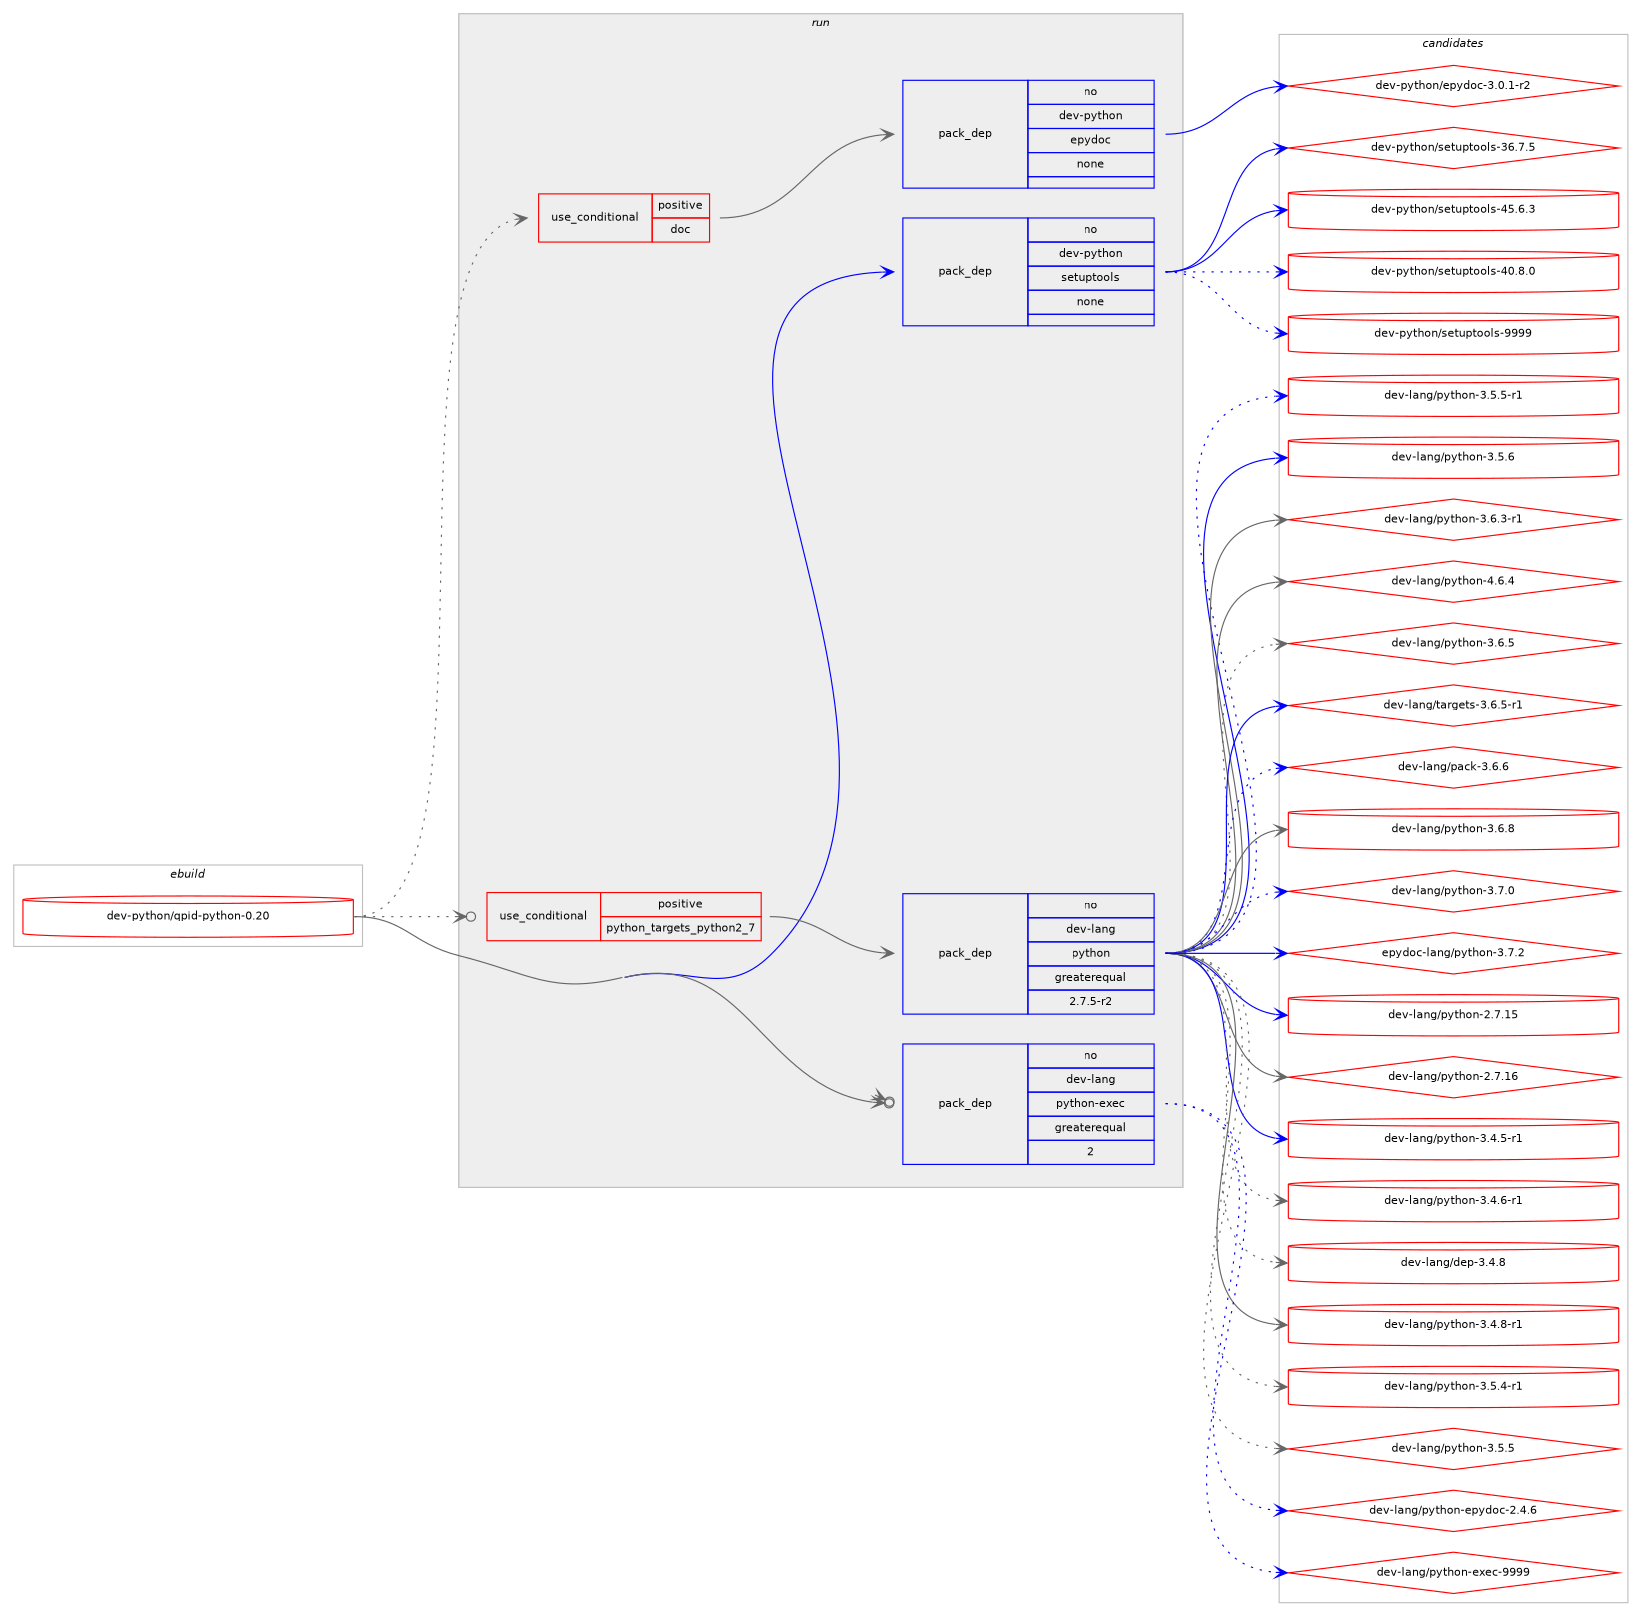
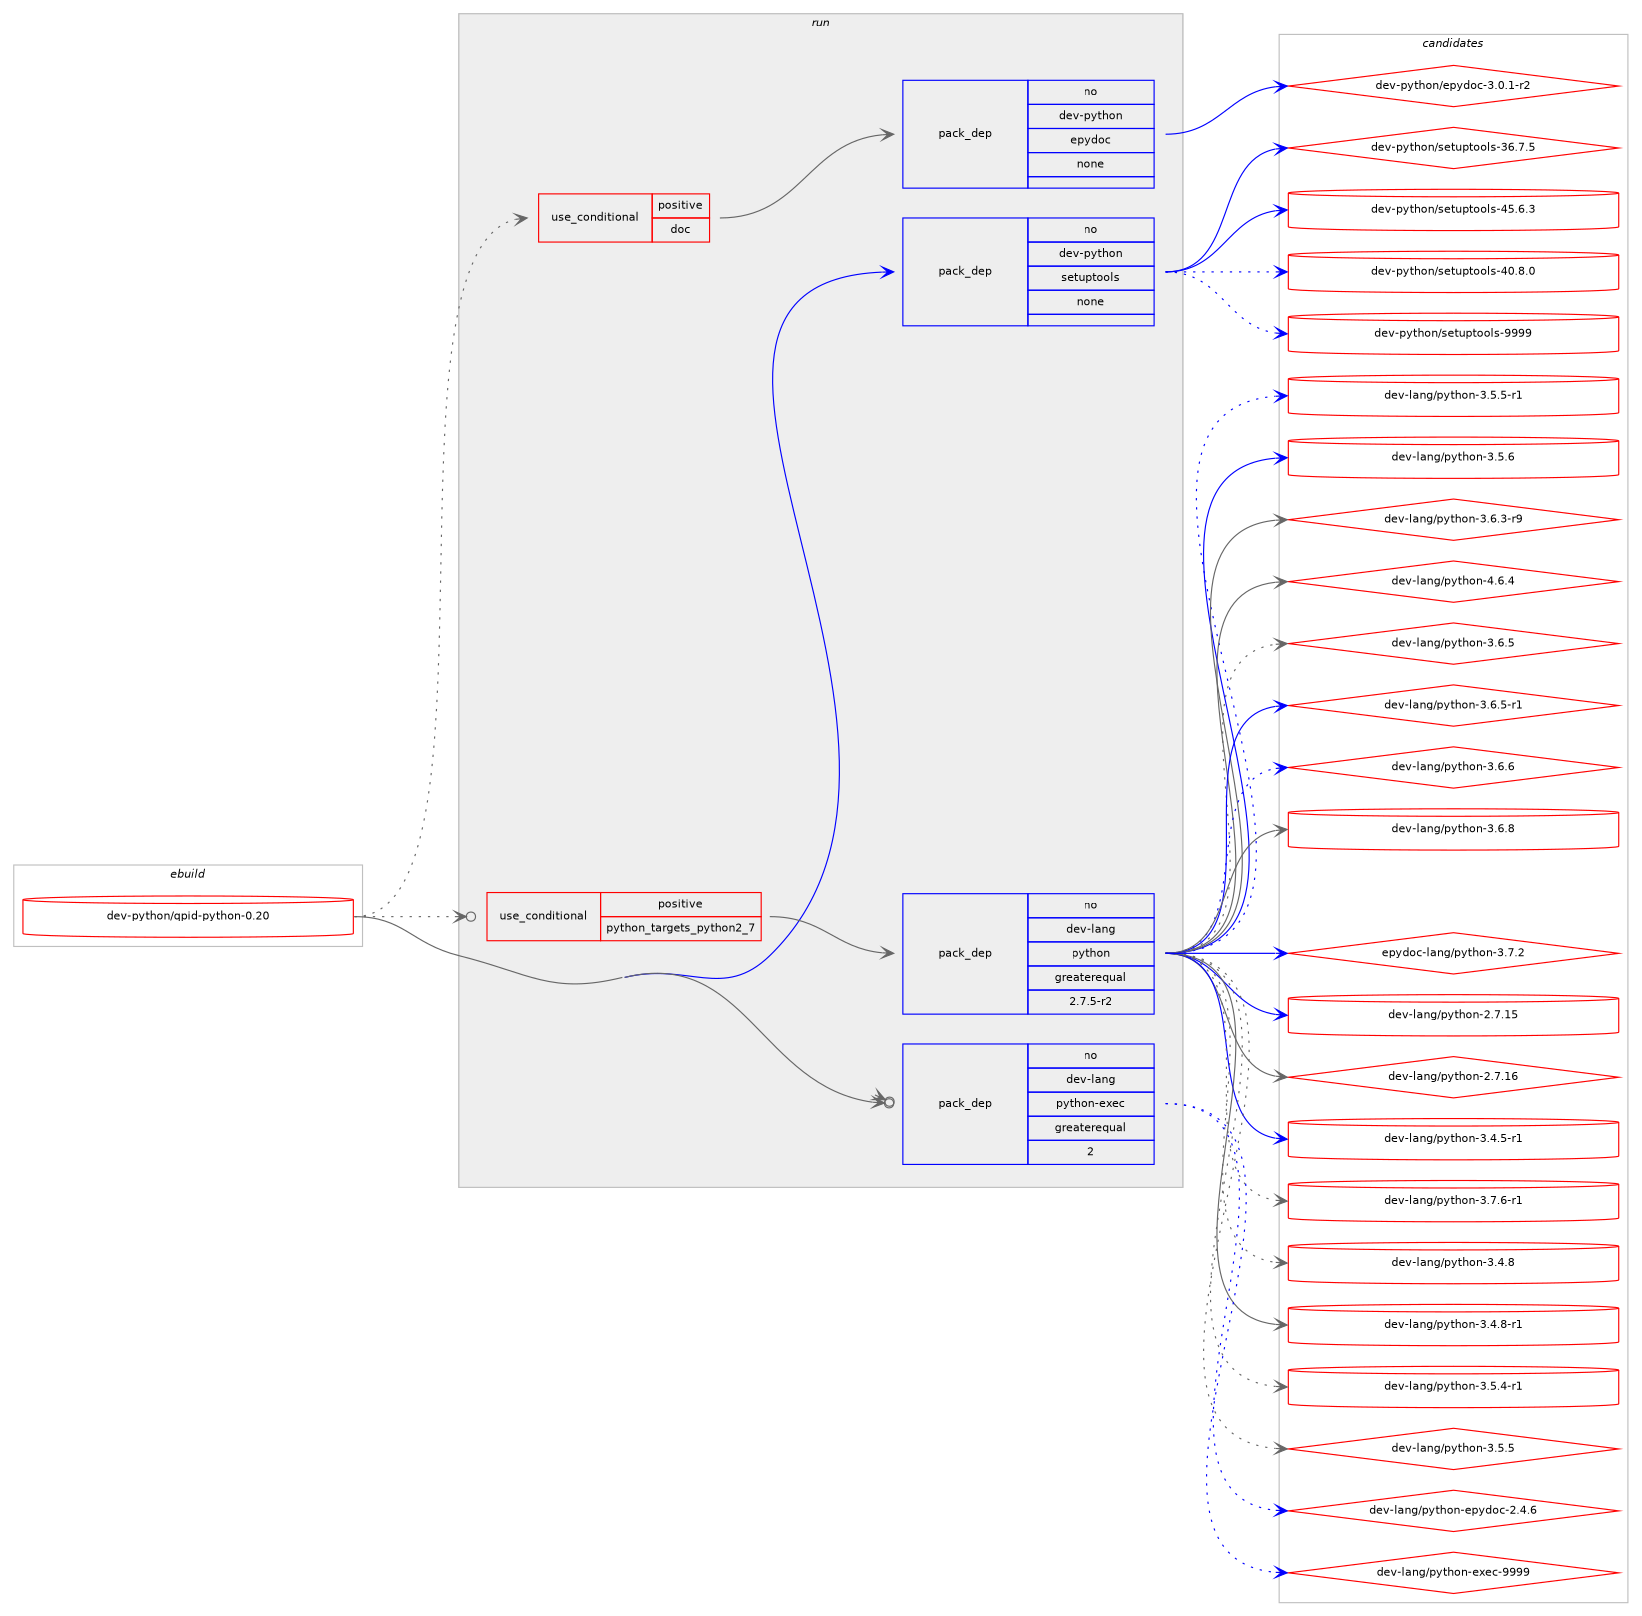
node "dev-lang/python-3.6.3-r1": label "dev-lang/python-3.6.3-r1" -> "dev-lang/python-3.6.3-r9"
node "dev-lang/targets-3.6.5-r1": label "dev-lang/targets-3.6.5-r1" -> "dev-lang/python-3.6.5-r1"
node "dev-lang/pack-3.6.6": label "dev-lang/pack-3.6.6" -> "dev-lang/python-3.6.6"
node "dev-lang/python-3.7.0": removed
node "dev-lang/python-3.4.6-r1": label "dev-lang/python-3.4.6-r1" -> "dev-lang/python-3.7.6-r1"
node "dev-lang/dep-3.4.8": label "dev-lang/dep-3.4.8" -> "dev-lang/python-3.4.8"
